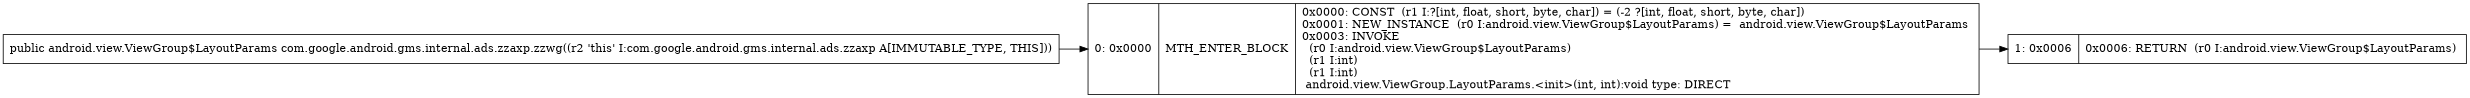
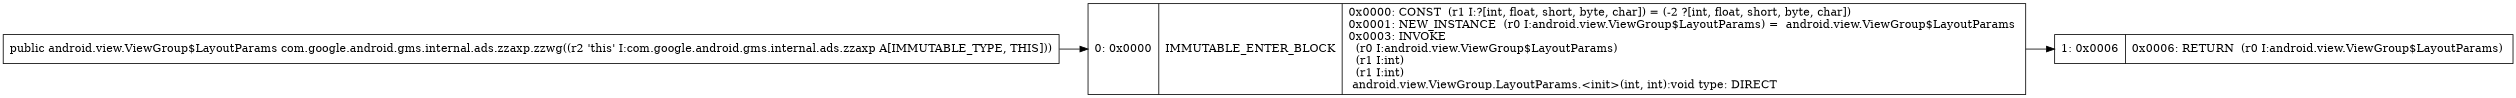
node "0: 0x0000": text "MTH_ENTER_BLOCK" -> "IMMUTABLE_ENTER_BLOCK"
